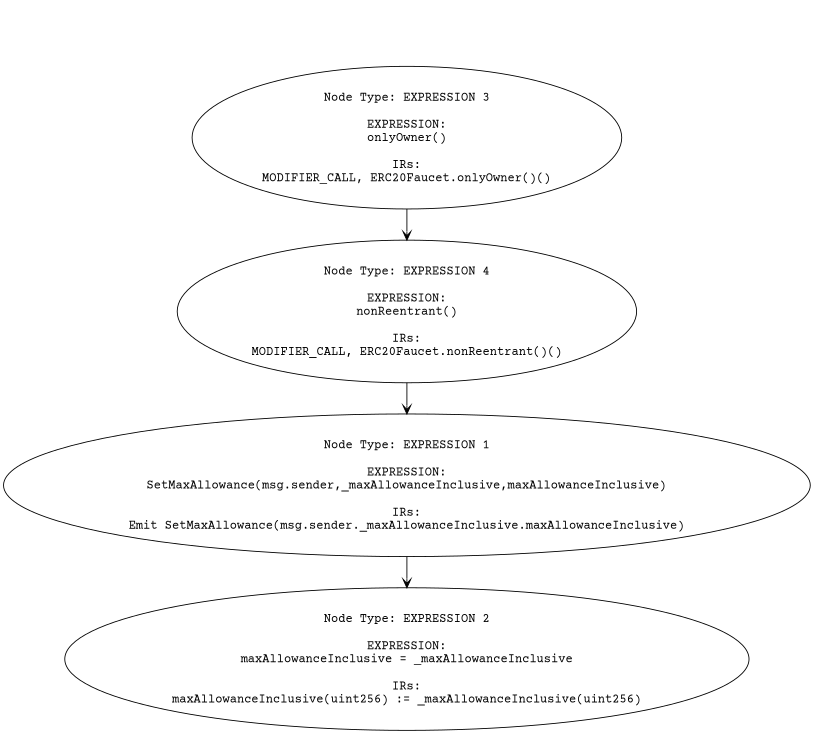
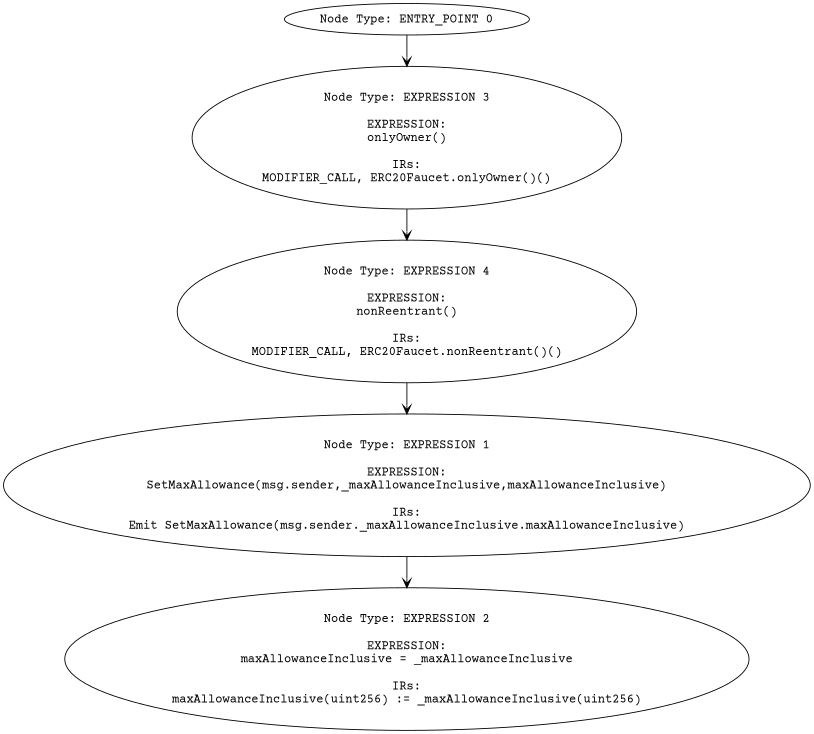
node "Node Type: ENTRY_POINT 0": added
